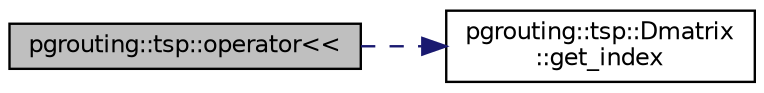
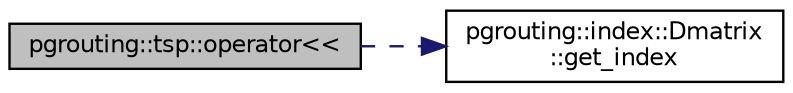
node "pgrouting::tsp::Dmatrix ::get_index": label "pgrouting::tsp::Dmatrix ::get_index" -> "pgrouting::index::Dmatrix ::get_index"
